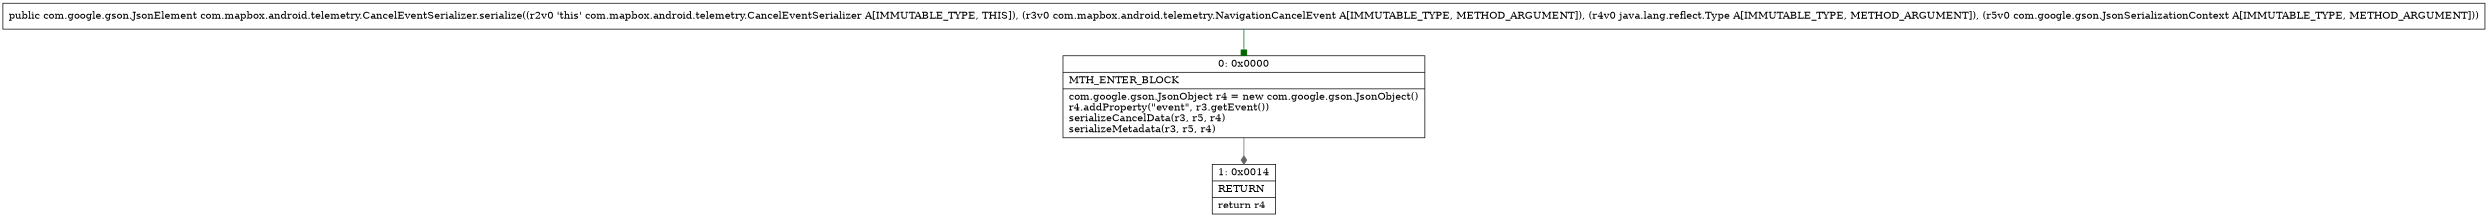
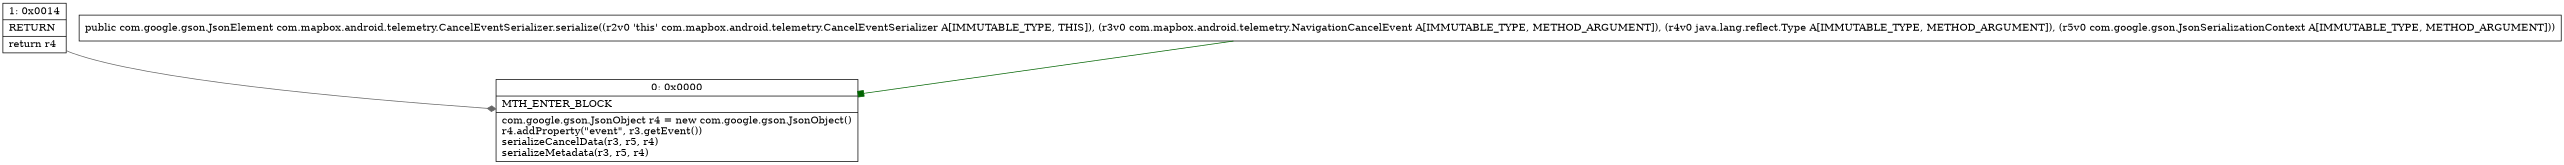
edge "0: 0x0000" -> "1: 0x0014": reversed
